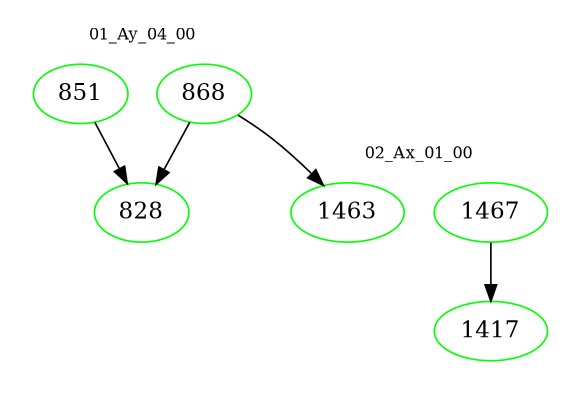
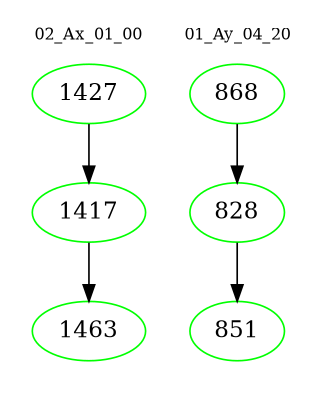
cluster "01_Ay_04_00": label "01_Ay_04_00" -> "01_Ay_04_20"
edge "851" -> "828": reversed
edge "868" -> "1463": now "1417" -> "1463"
node "1467": label "1467" -> "1427"
